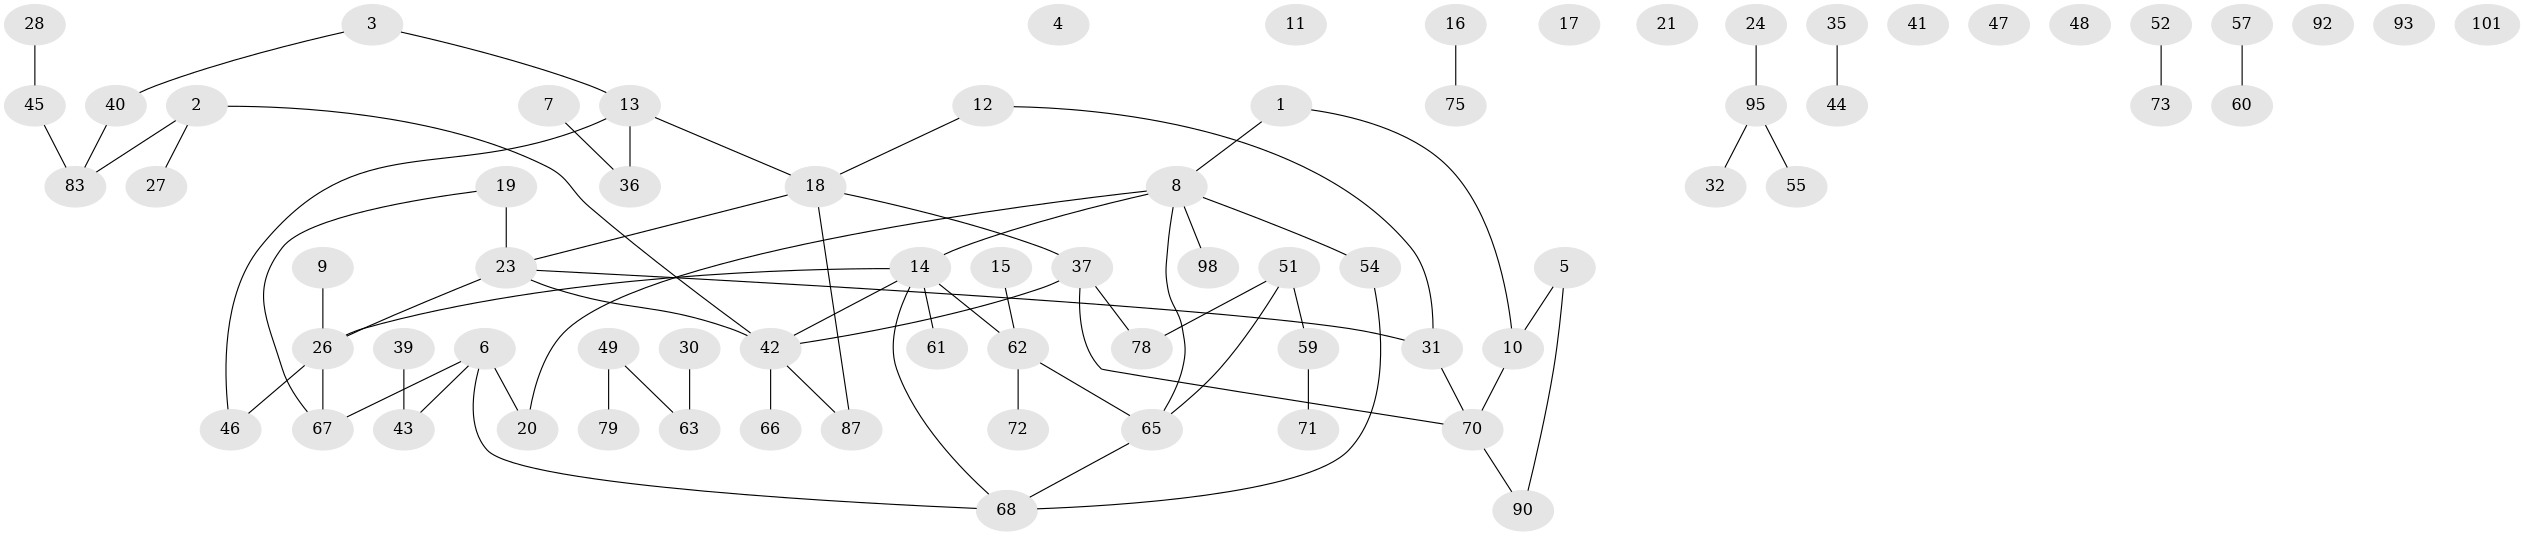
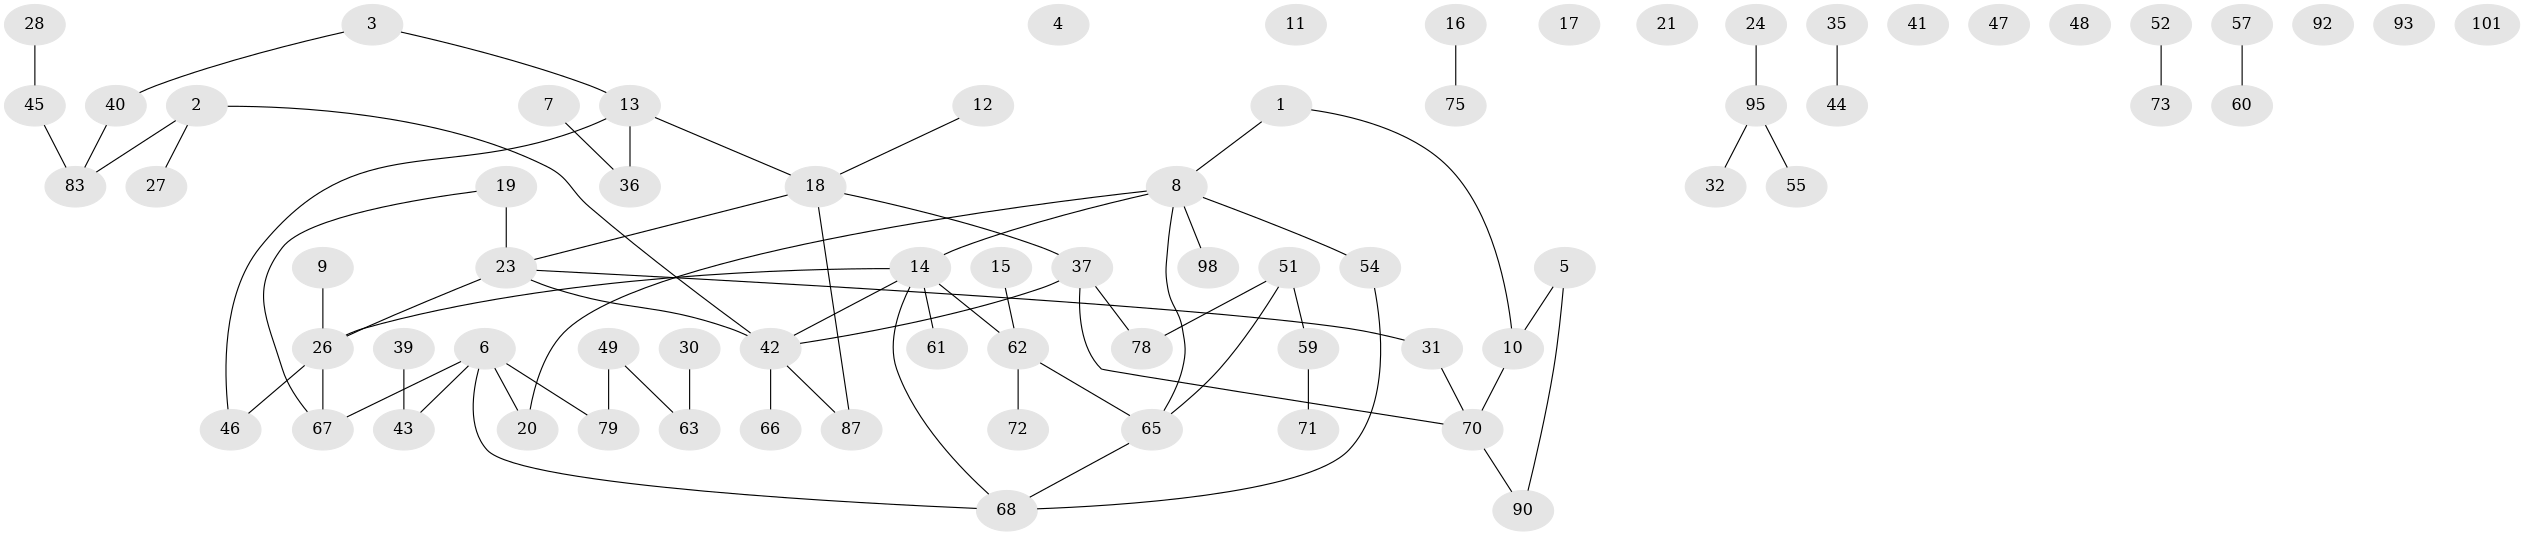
edge "12" -- "31": removed
edge "6" -- "79": added
